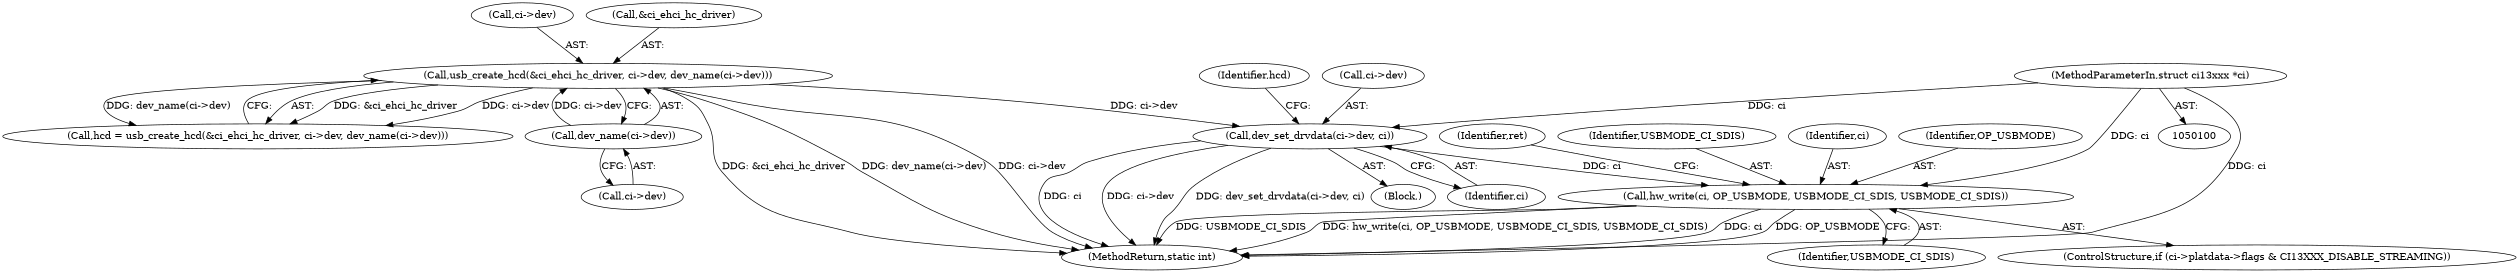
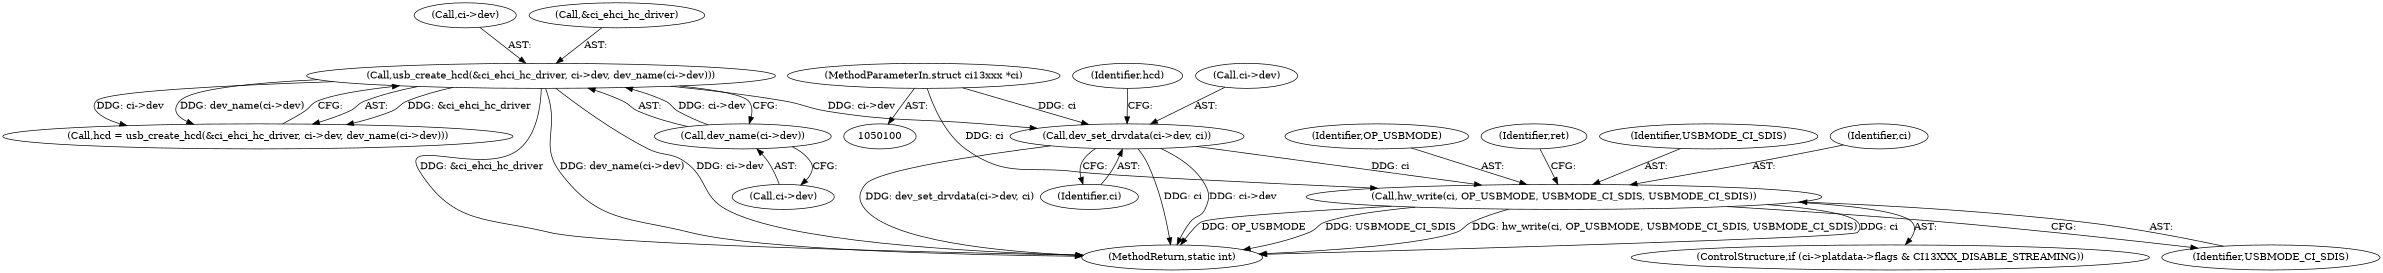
node "(Block,)": removed
edge "(MethodParameterIn,struct ci13xxx *ci)" -> "(MethodReturn,static int)": removed, label "DDG: ci"
